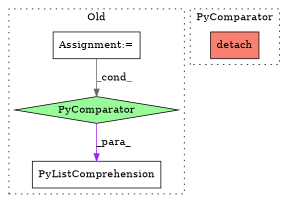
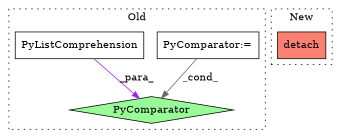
cluster "PyComparator": label "PyComparator" -> "New"
node "Assignment:=": label "Assignment:=" -> "PyComparator:="
edge "PyComparator" -> "PyListComprehension": reversed
